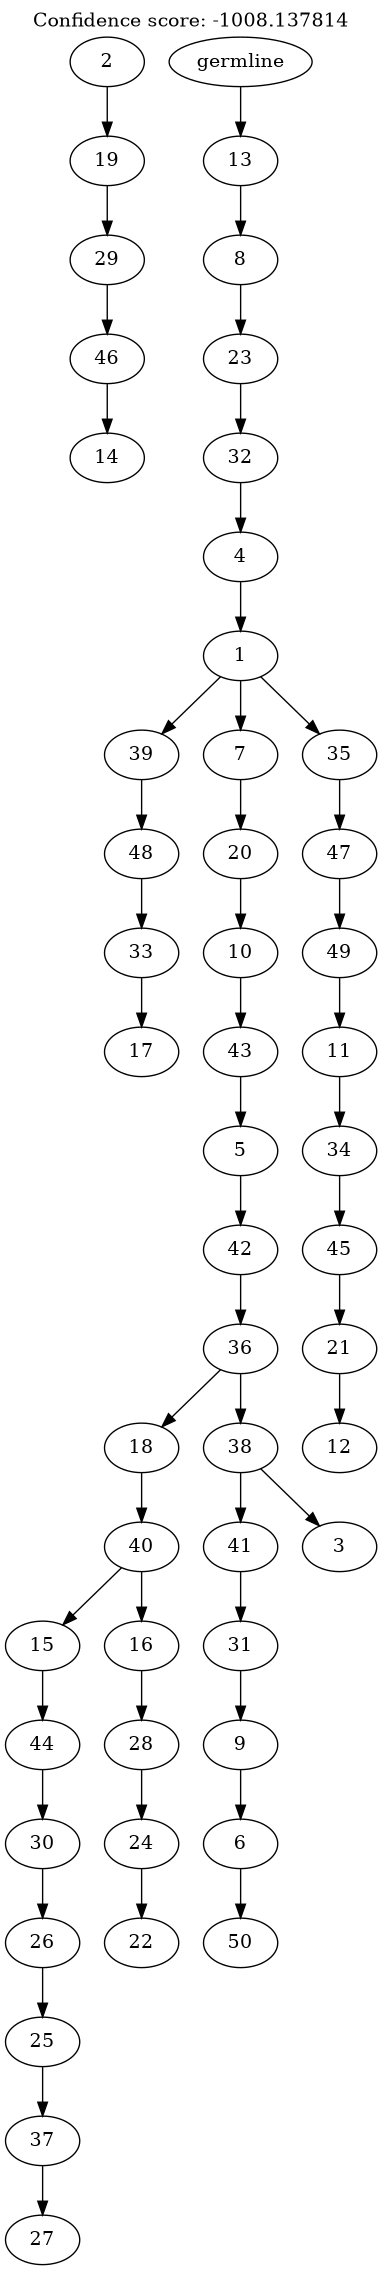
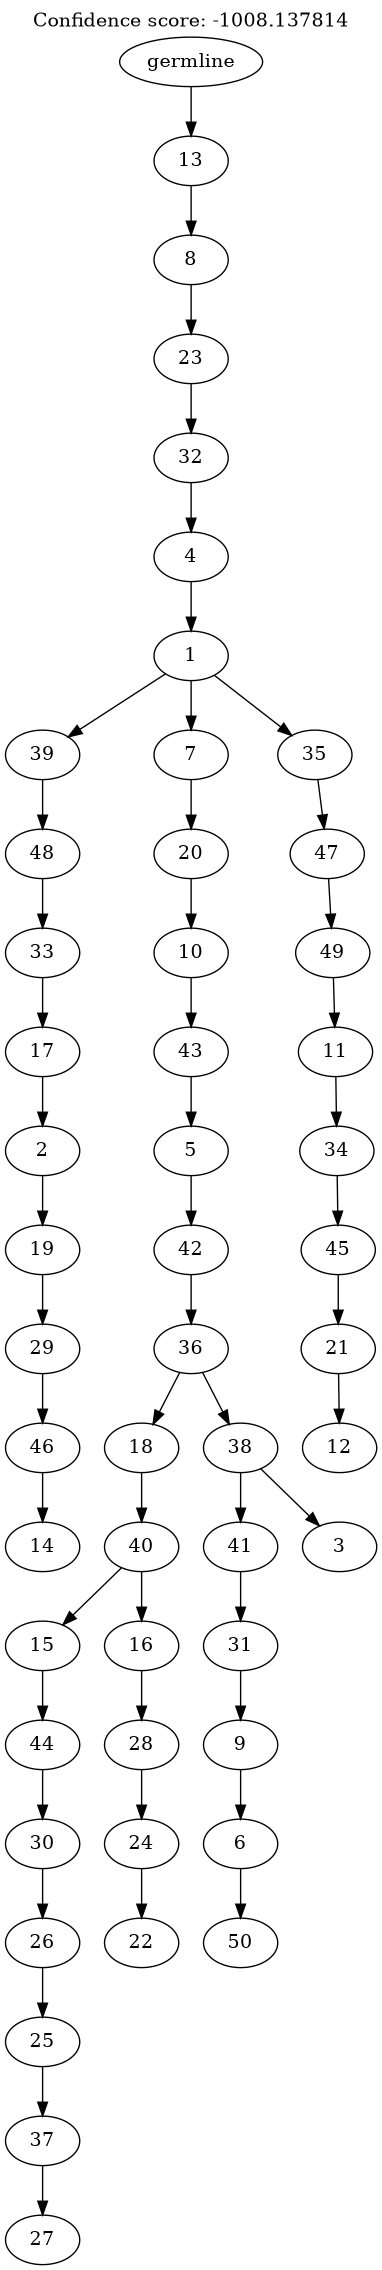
edge "17" -> "2": added
